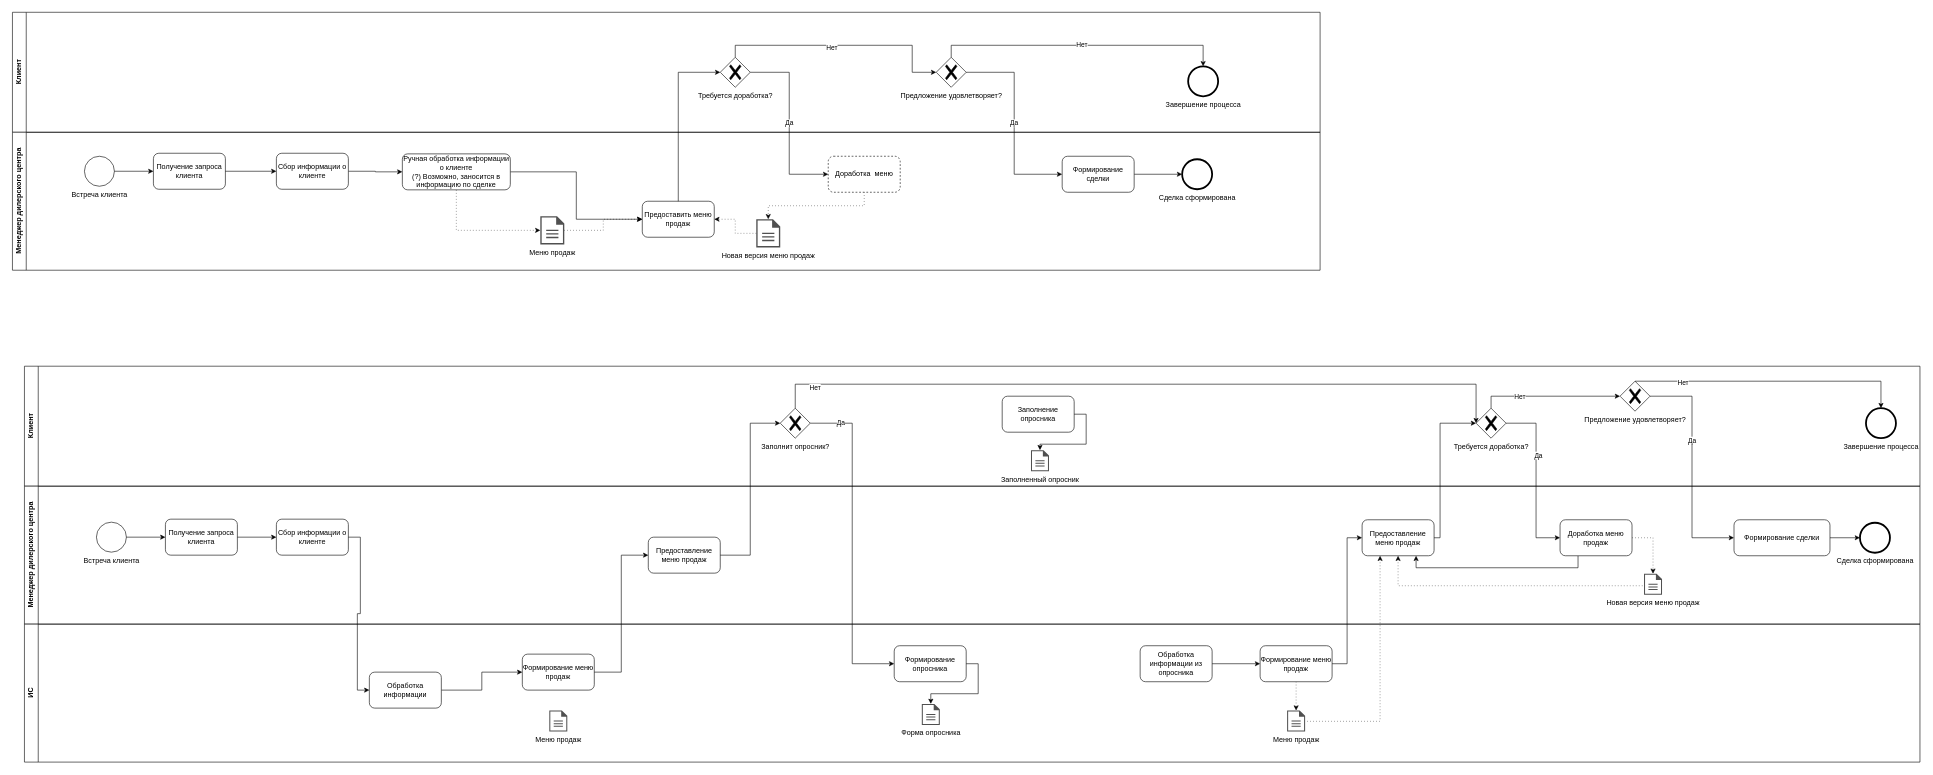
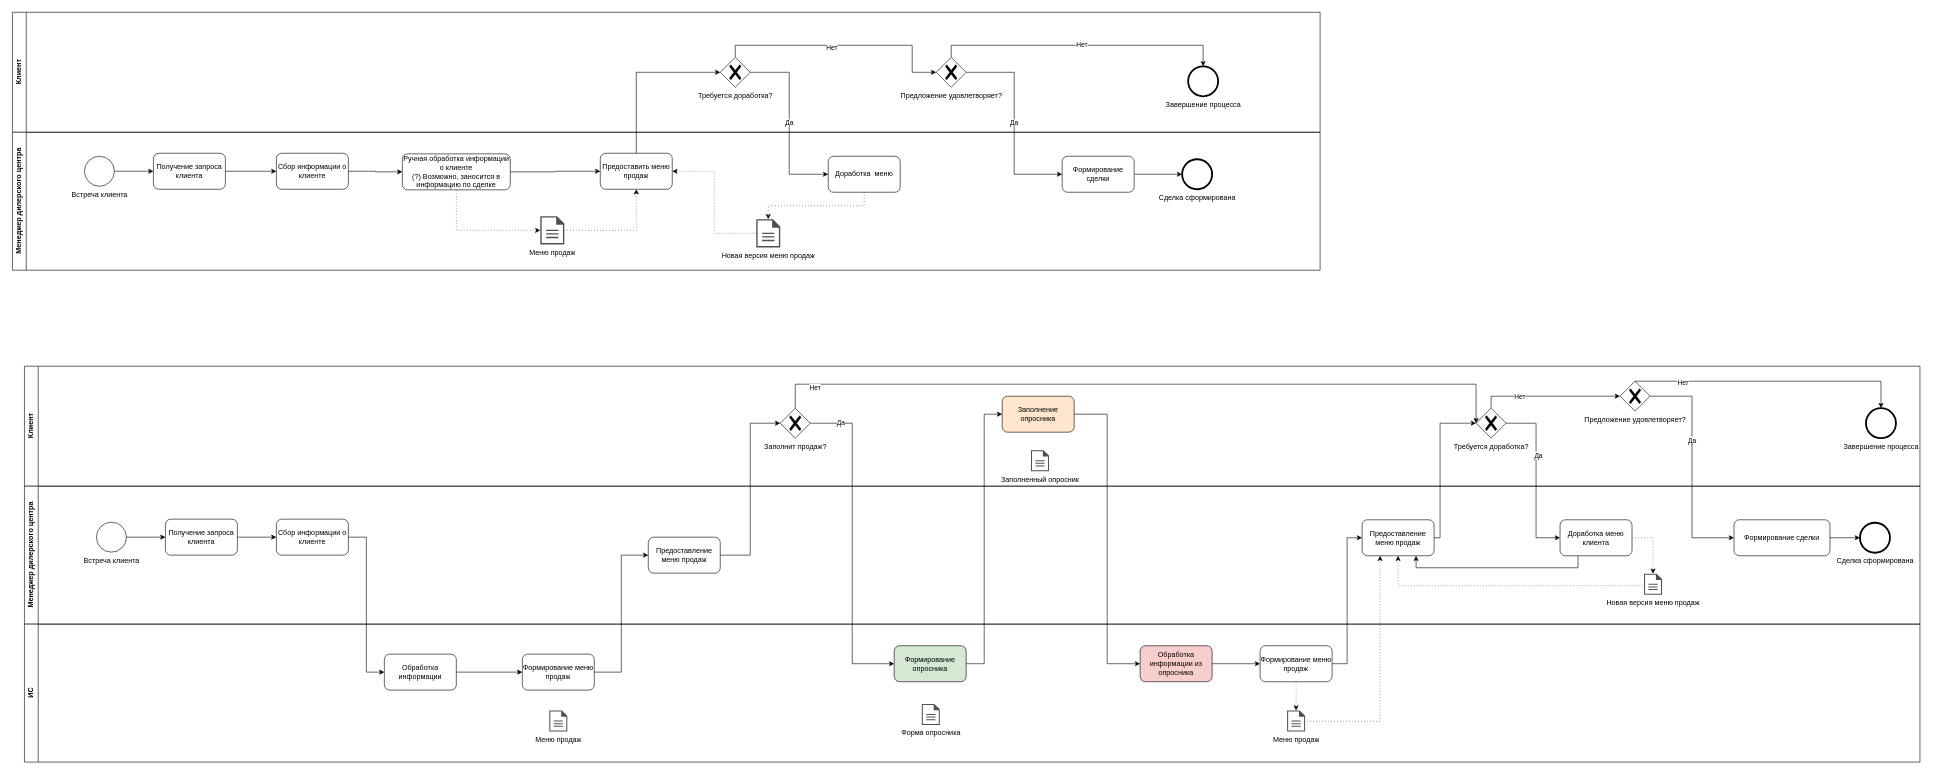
node "Доработка меню": style dashed -> solid
node "Предоставить меню продаж": moved (678, 219) -> (636, 171)
node "Заполнение опросника": fillcolor #ffffff -> #ffe6cc
edge "Заполнение опросника" -> "Заполненный опросник": now "Заполнение опросника" -> "Обработка информации из опросника"
node "Заполнит опросник?": label "Заполнит опросник?" -> "Заполнит продаж?"
node "Доработка меню продаж": label "Доработка меню продаж" -> "Доработка меню клиента"
node "Формирование опросника": fillcolor #ffffff -> #d5e8d4
node "Обработка информации из опросника": fillcolor #ffffff -> #f8cecc
node "Обработка информации": moved (405, 690) -> (420, 672)
edge "Формирование опросника" -> "Форма опросника": now "Формирование опросника" -> "Заполнение опросника"
